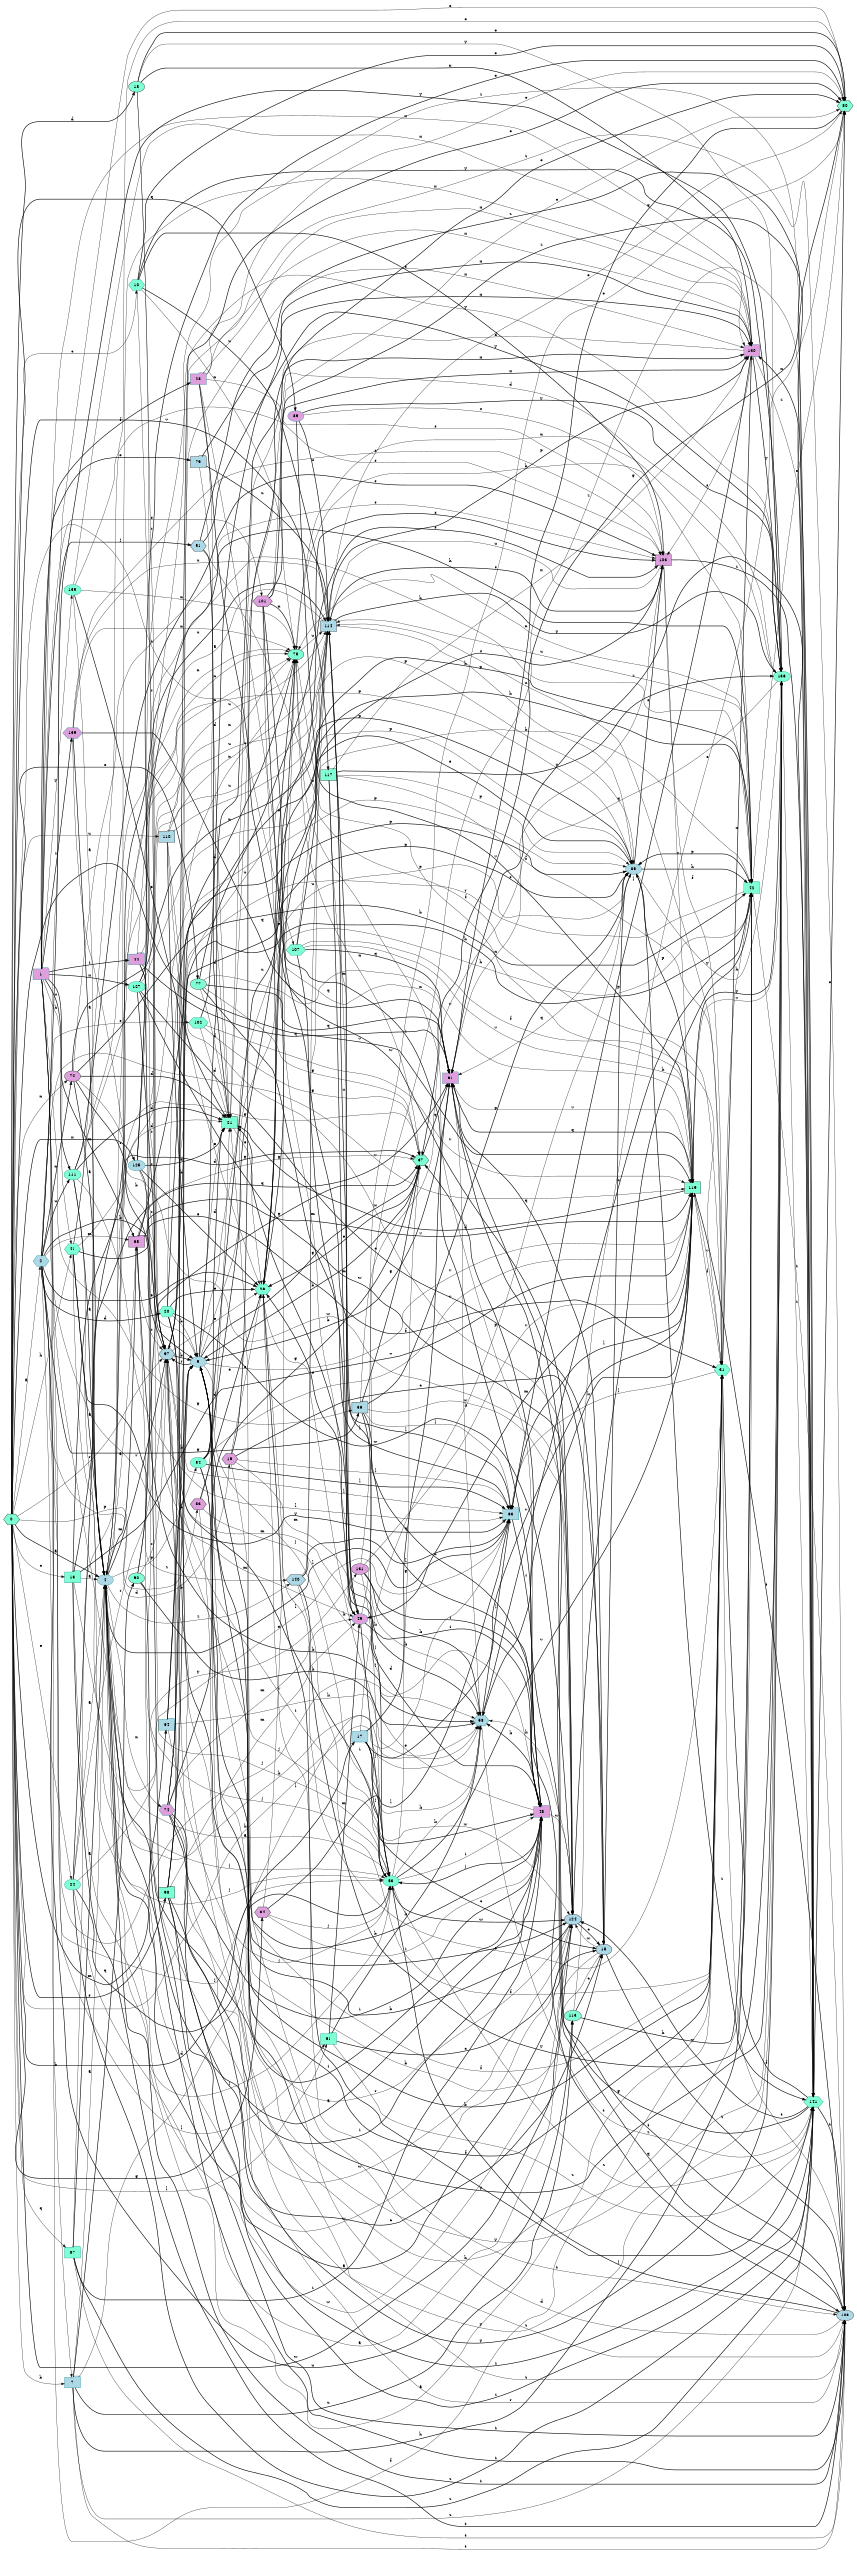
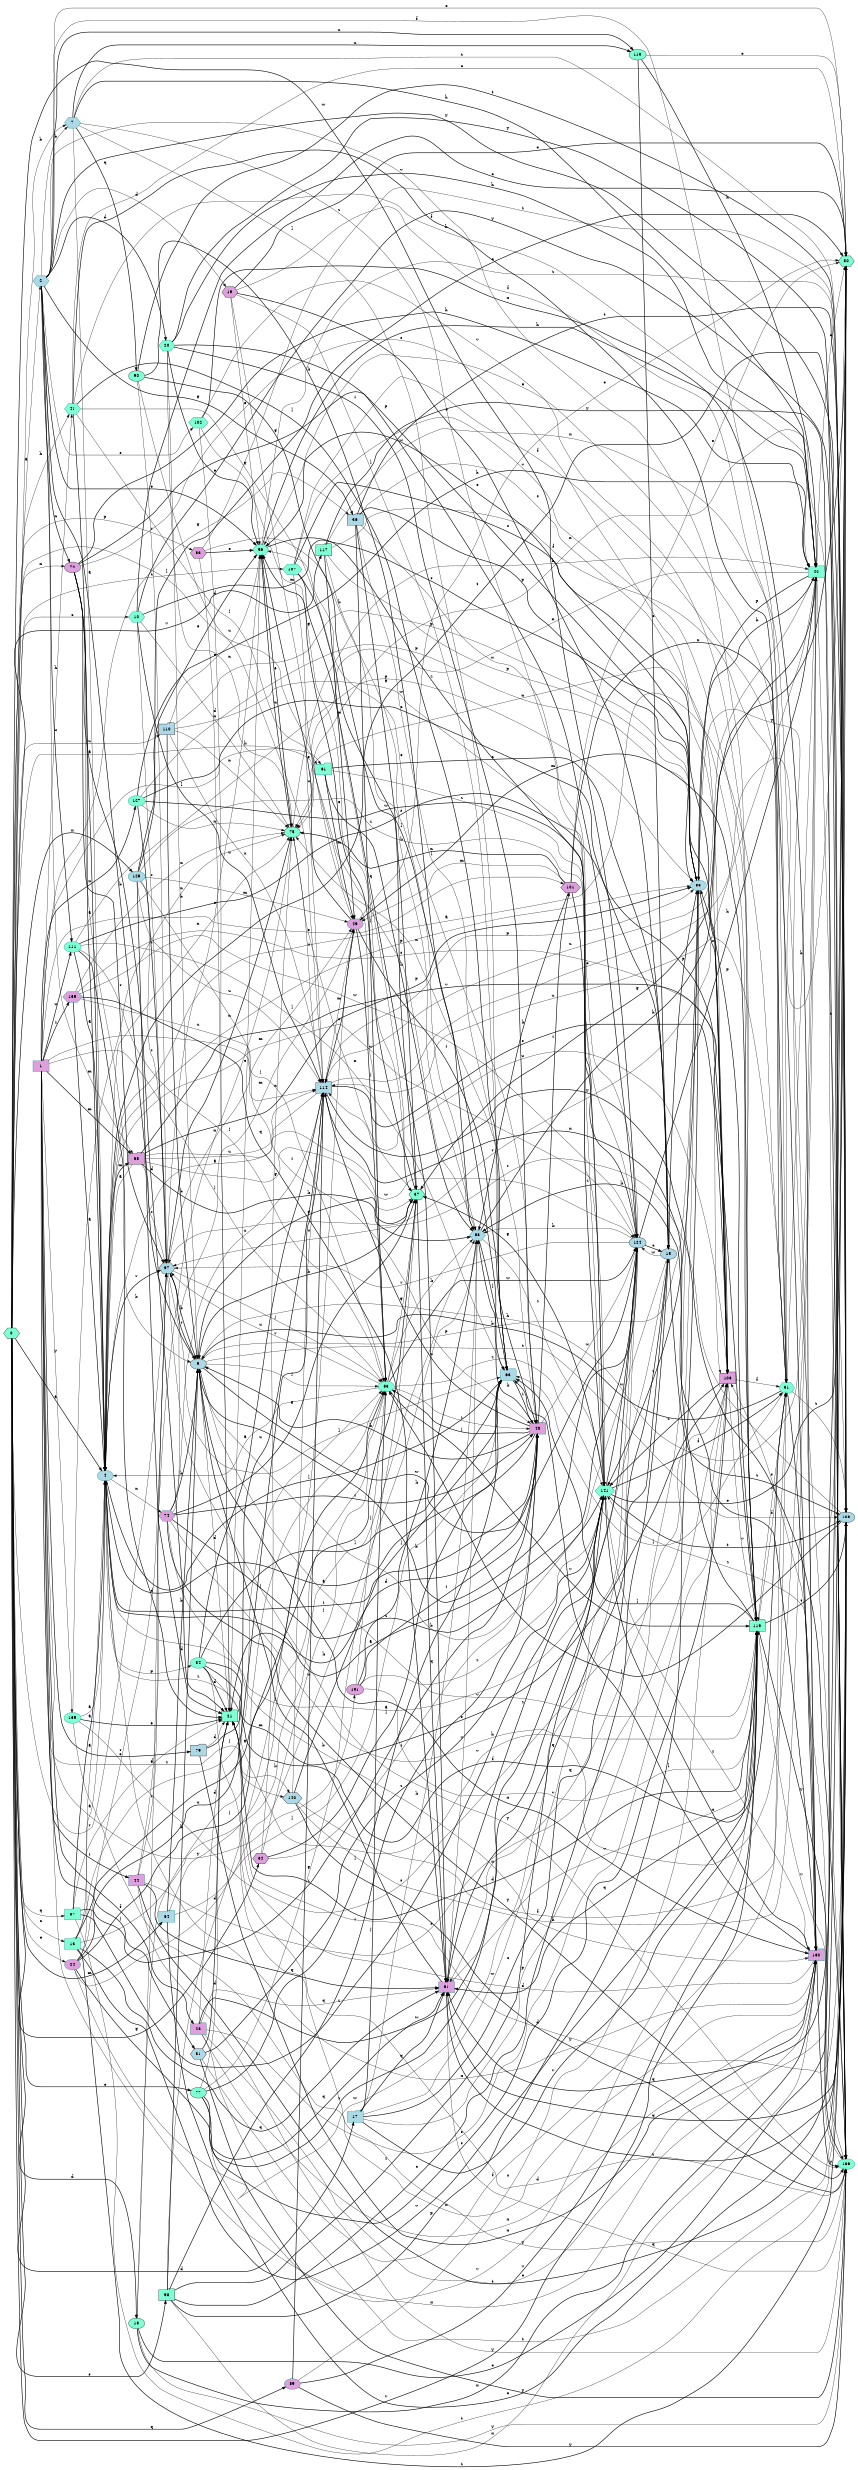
edge "114" -> "130": label "p" -> "x"
edge "97" -> "42": removed, label "h"
edge "101" -> "48": reversed
node "26": label "26" -> "56"
node "9": color teal -> black
edge "91" -> "58": label "k" -> "v"
edge "41" -> "63": label "y" -> "l"
edge "44" -> "103": added, label "s"
node "24": fillcolor aquamarine -> plum
node "7": shape folder -> hexagon
